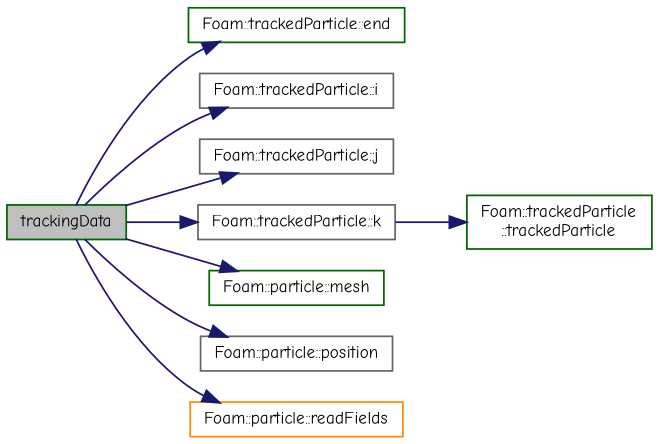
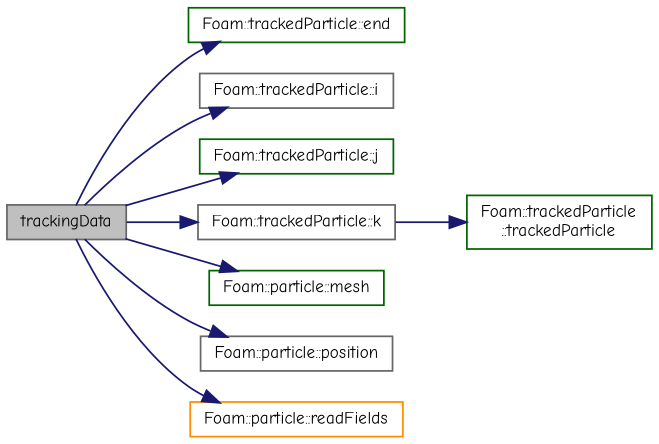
node "Foam::trackedParticle::j": color gray40 -> darkgreen
node "trackingData": color darkgreen -> gray40
